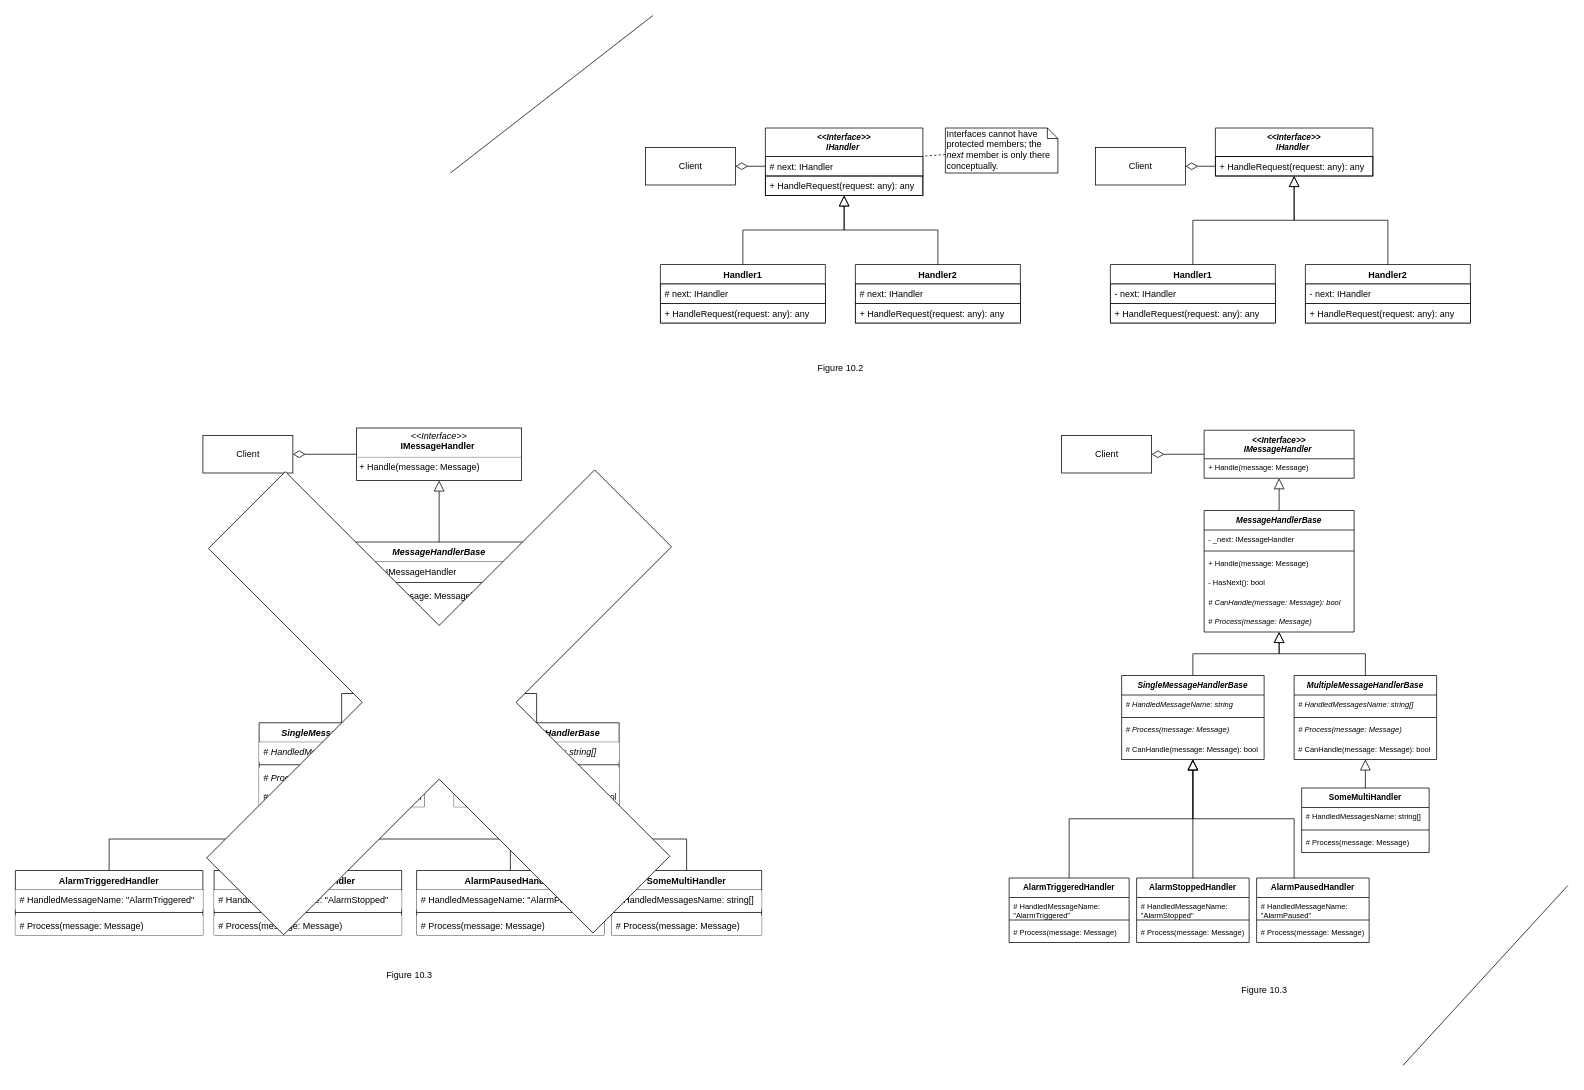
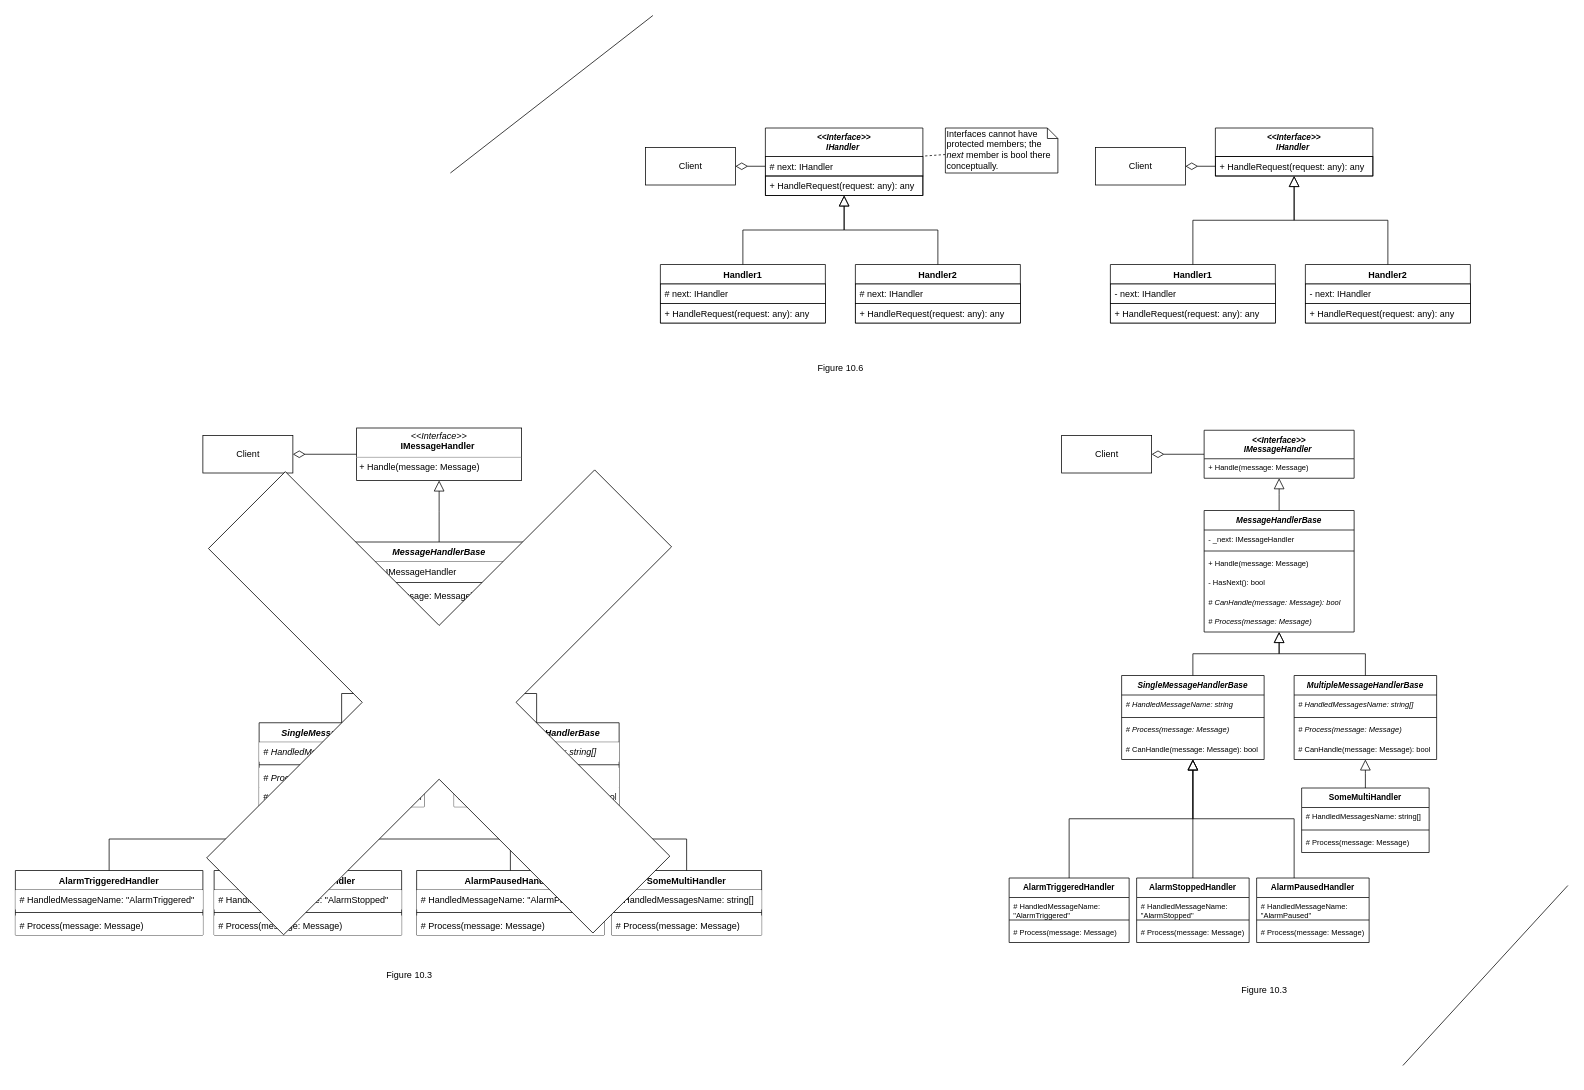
node "Interfaces cannot have protected members; the next member is only there conceptually.": label "Interfaces cannot have protected members; the next member is only there conceptually." -> "Interfaces cannot have protected members; the next member is bool there conceptually."
node "Figure 10.2": label "Figure 10.2" -> "Figure 10.6"
